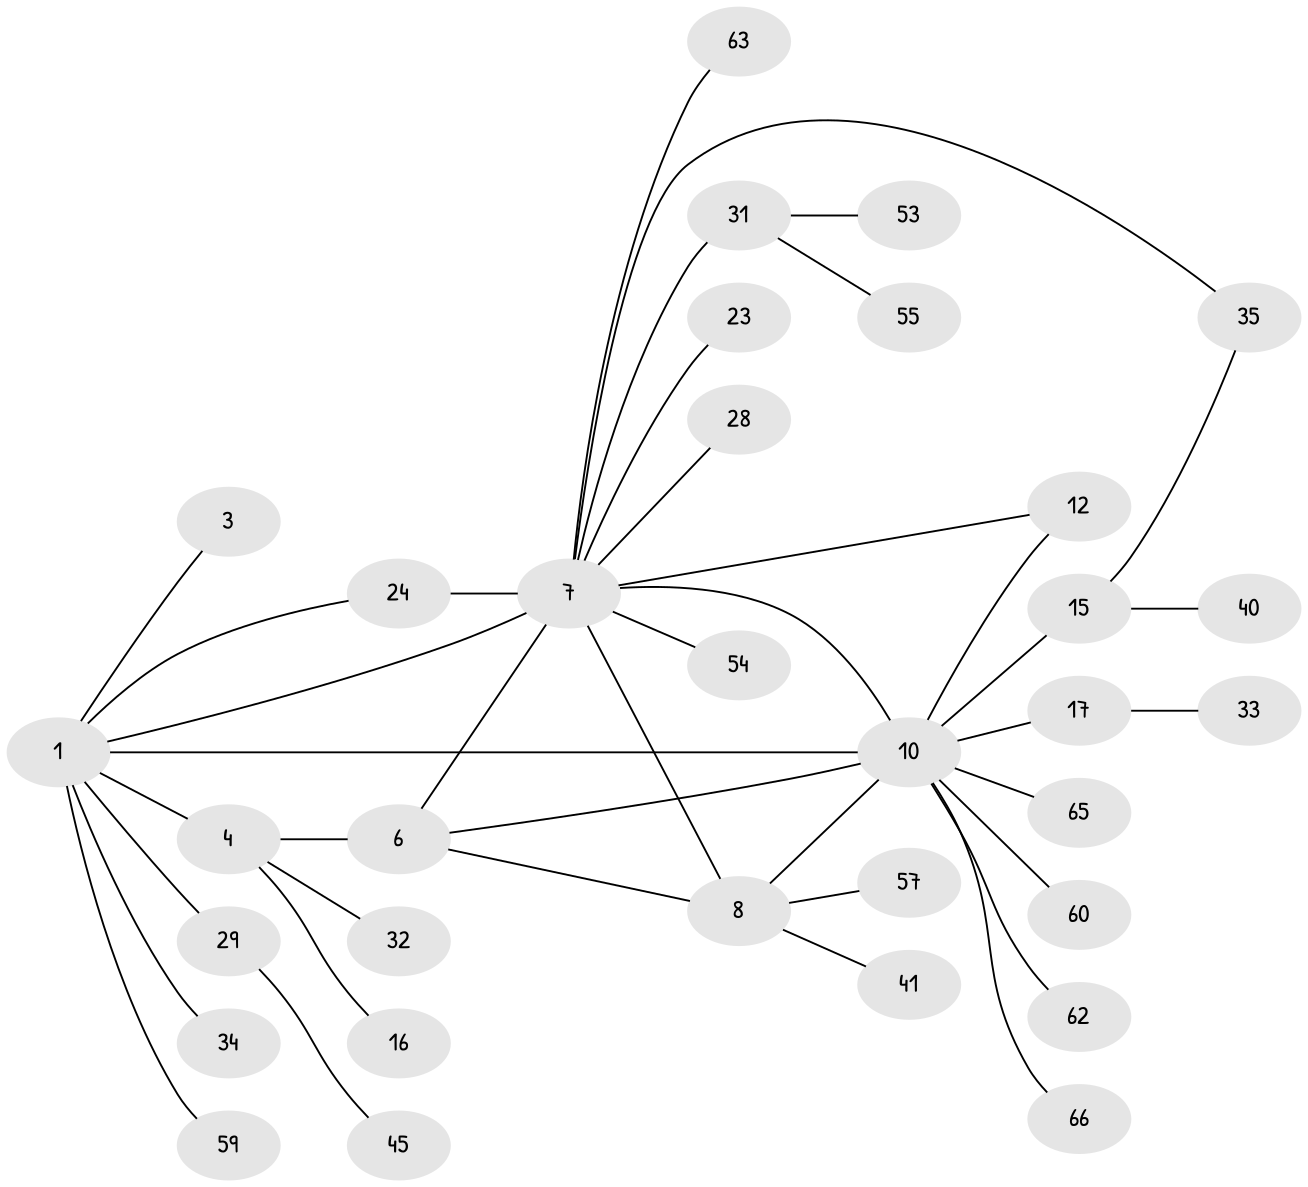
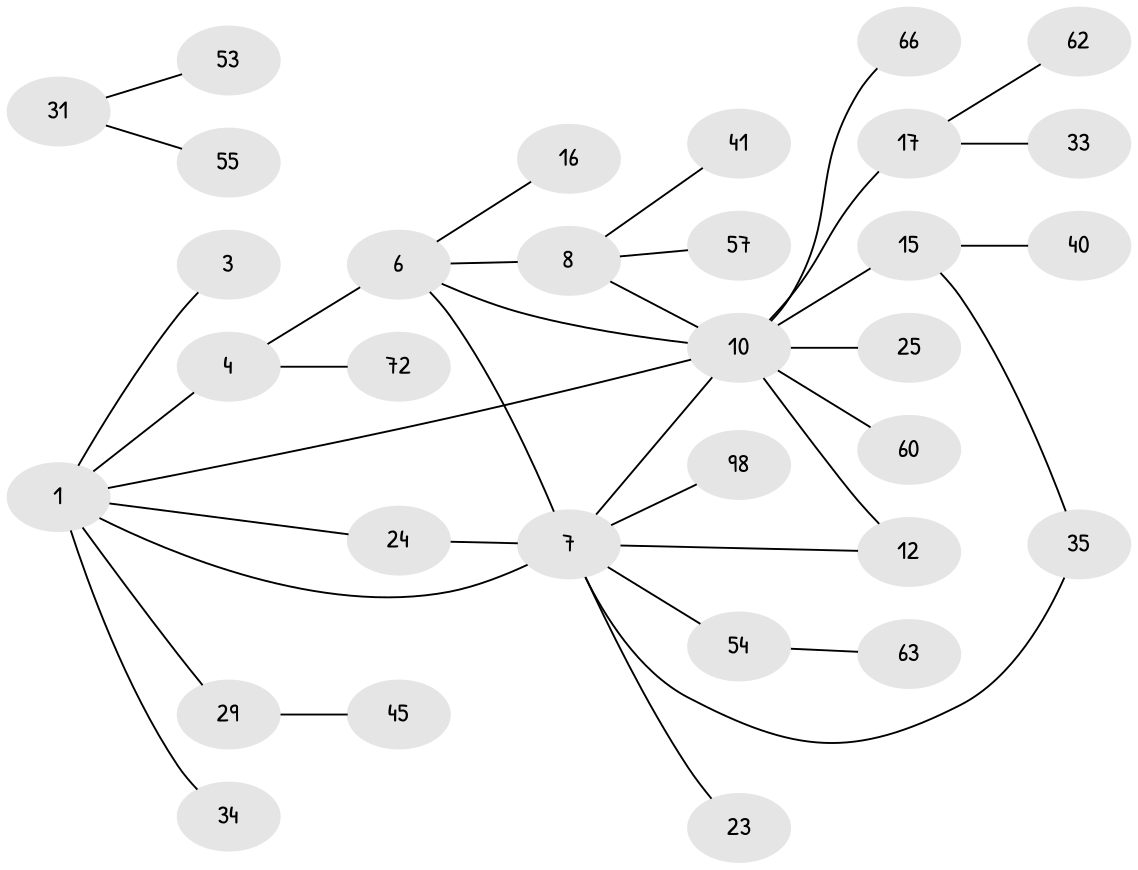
edge "63" -- "7": now "63" -- "54"
edge "31" -- "7": removed
node "28": label "28" -> "98"
edge "7" -- "8": removed
node "65": label "65" -> "25"
edge "10" -- "62": now "17" -- "62"
edge "4" -- "16": now "6" -- "16"
node "32": label "32" -> "72"
node "59": removed
